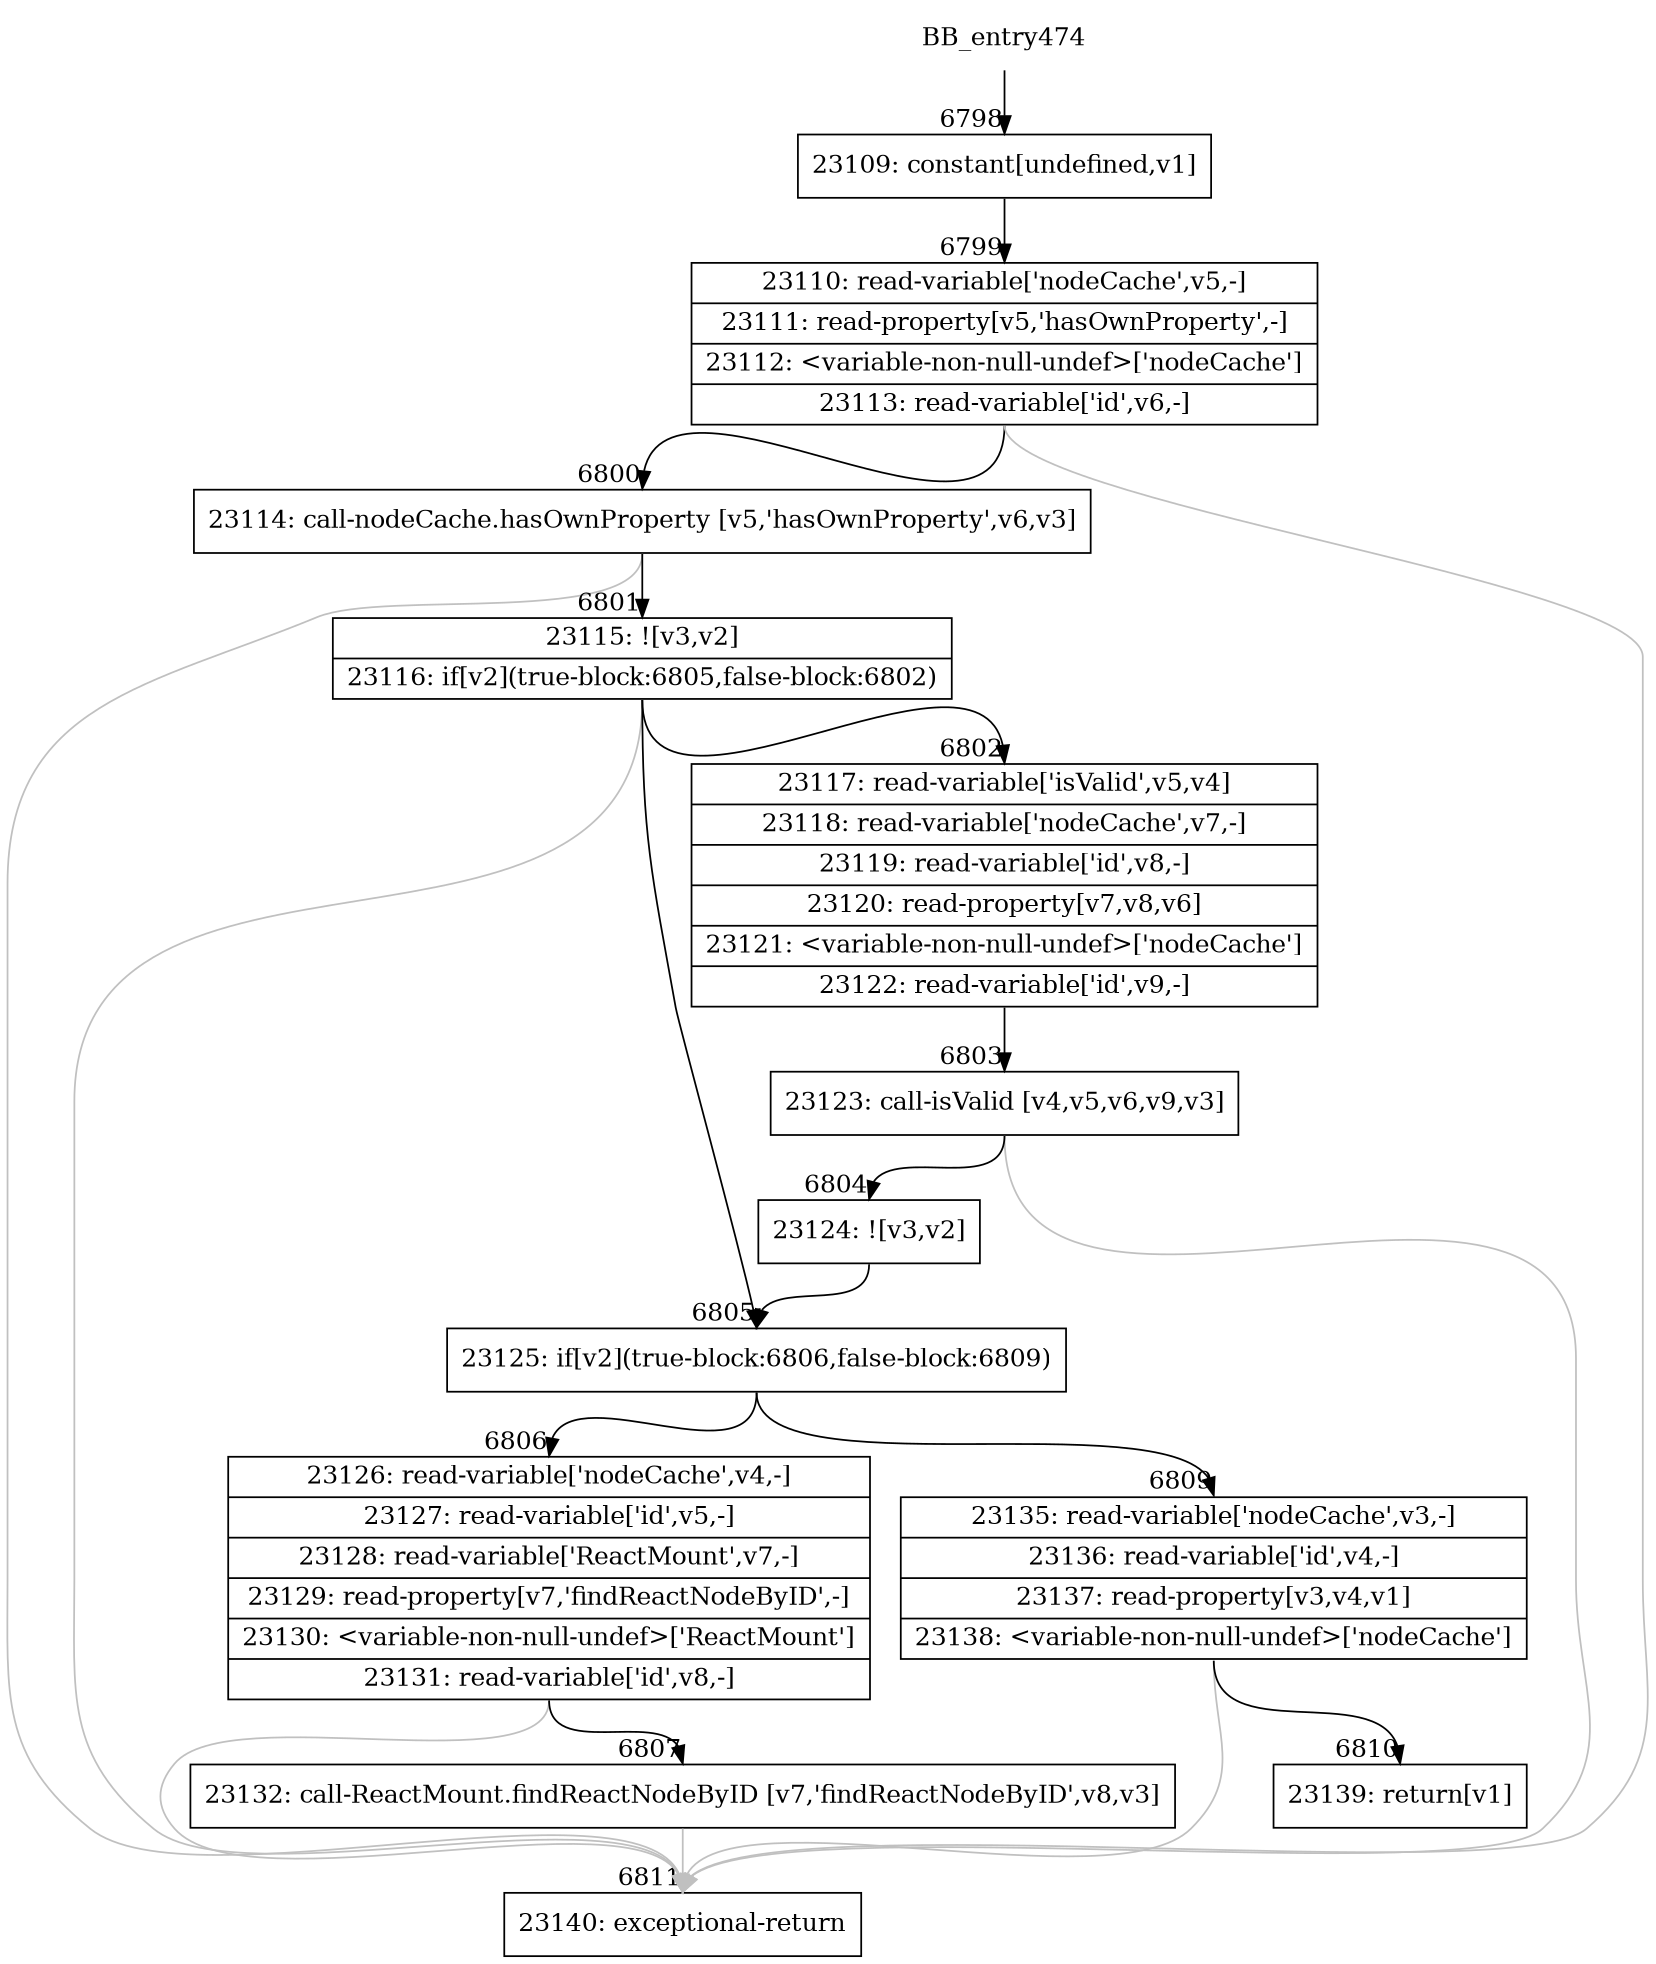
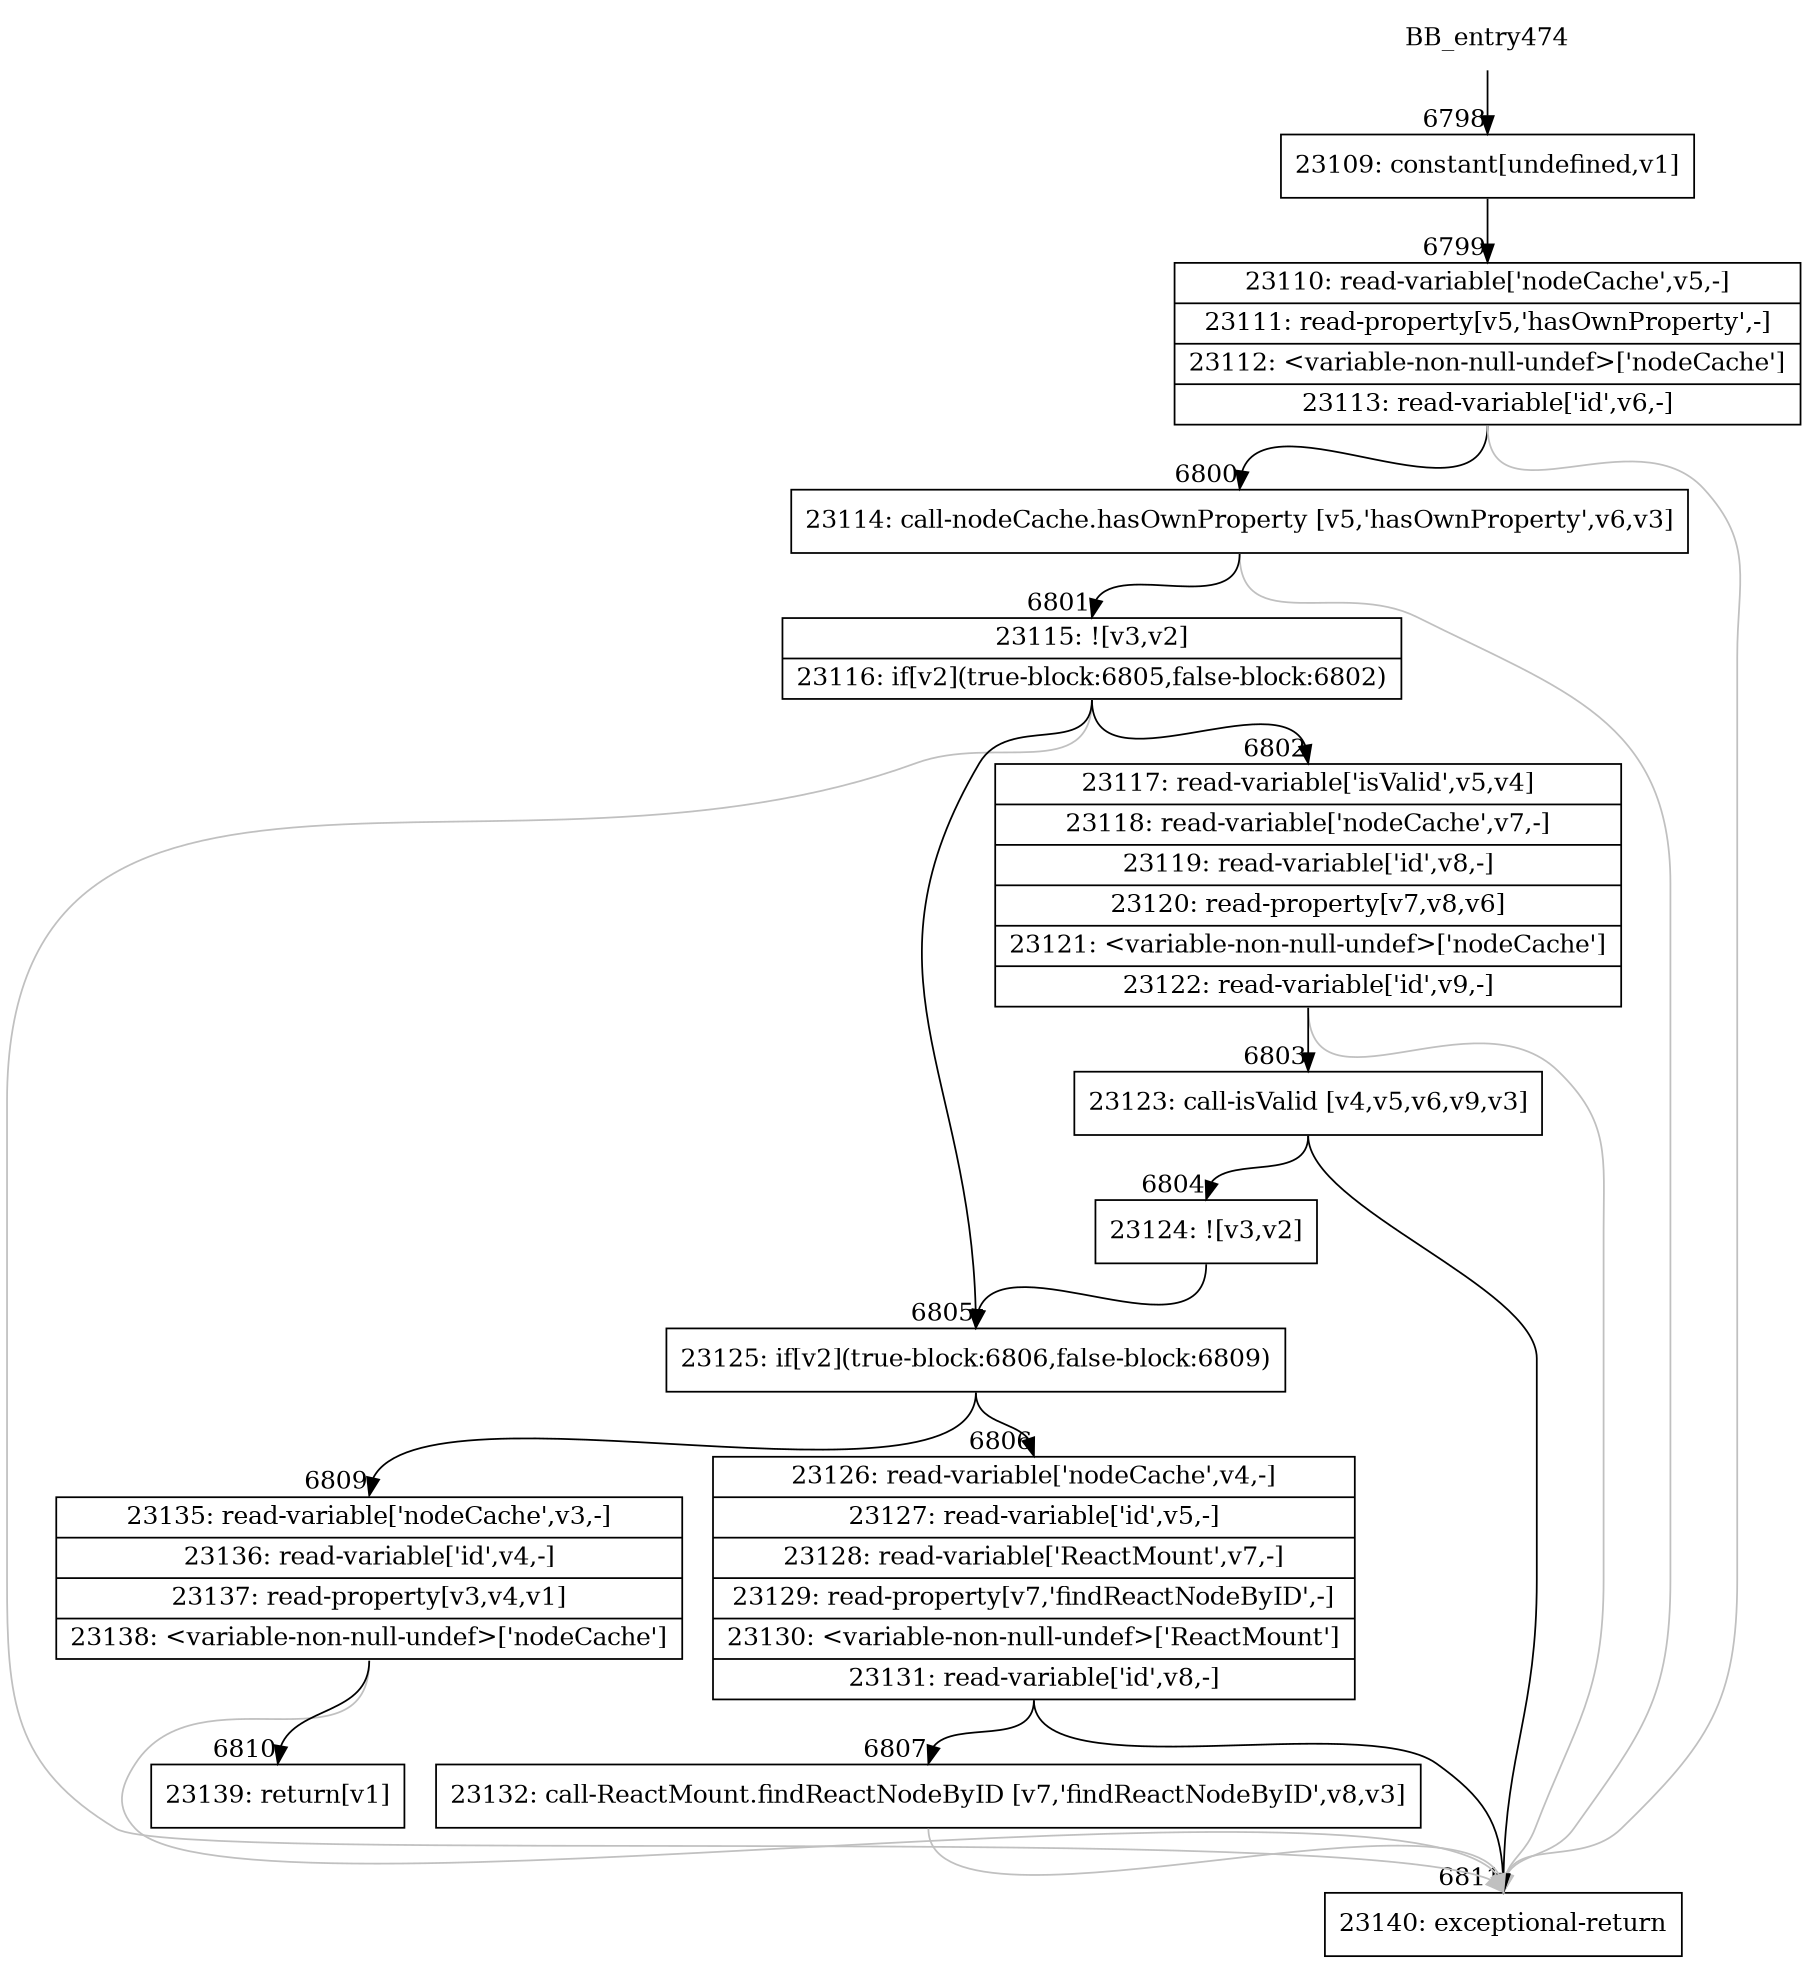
edge "23117: read-variable['isValid',v5,v4]" -> "23140: exceptional-return": added
edge "23123: call-isValid [v4,v5,v6,v9,v3]" -> "23140: exceptional-return": color gray -> black
edge "23126: read-variable['nodeCache',v4,-]" -> "23140: exceptional-return": color gray -> black
